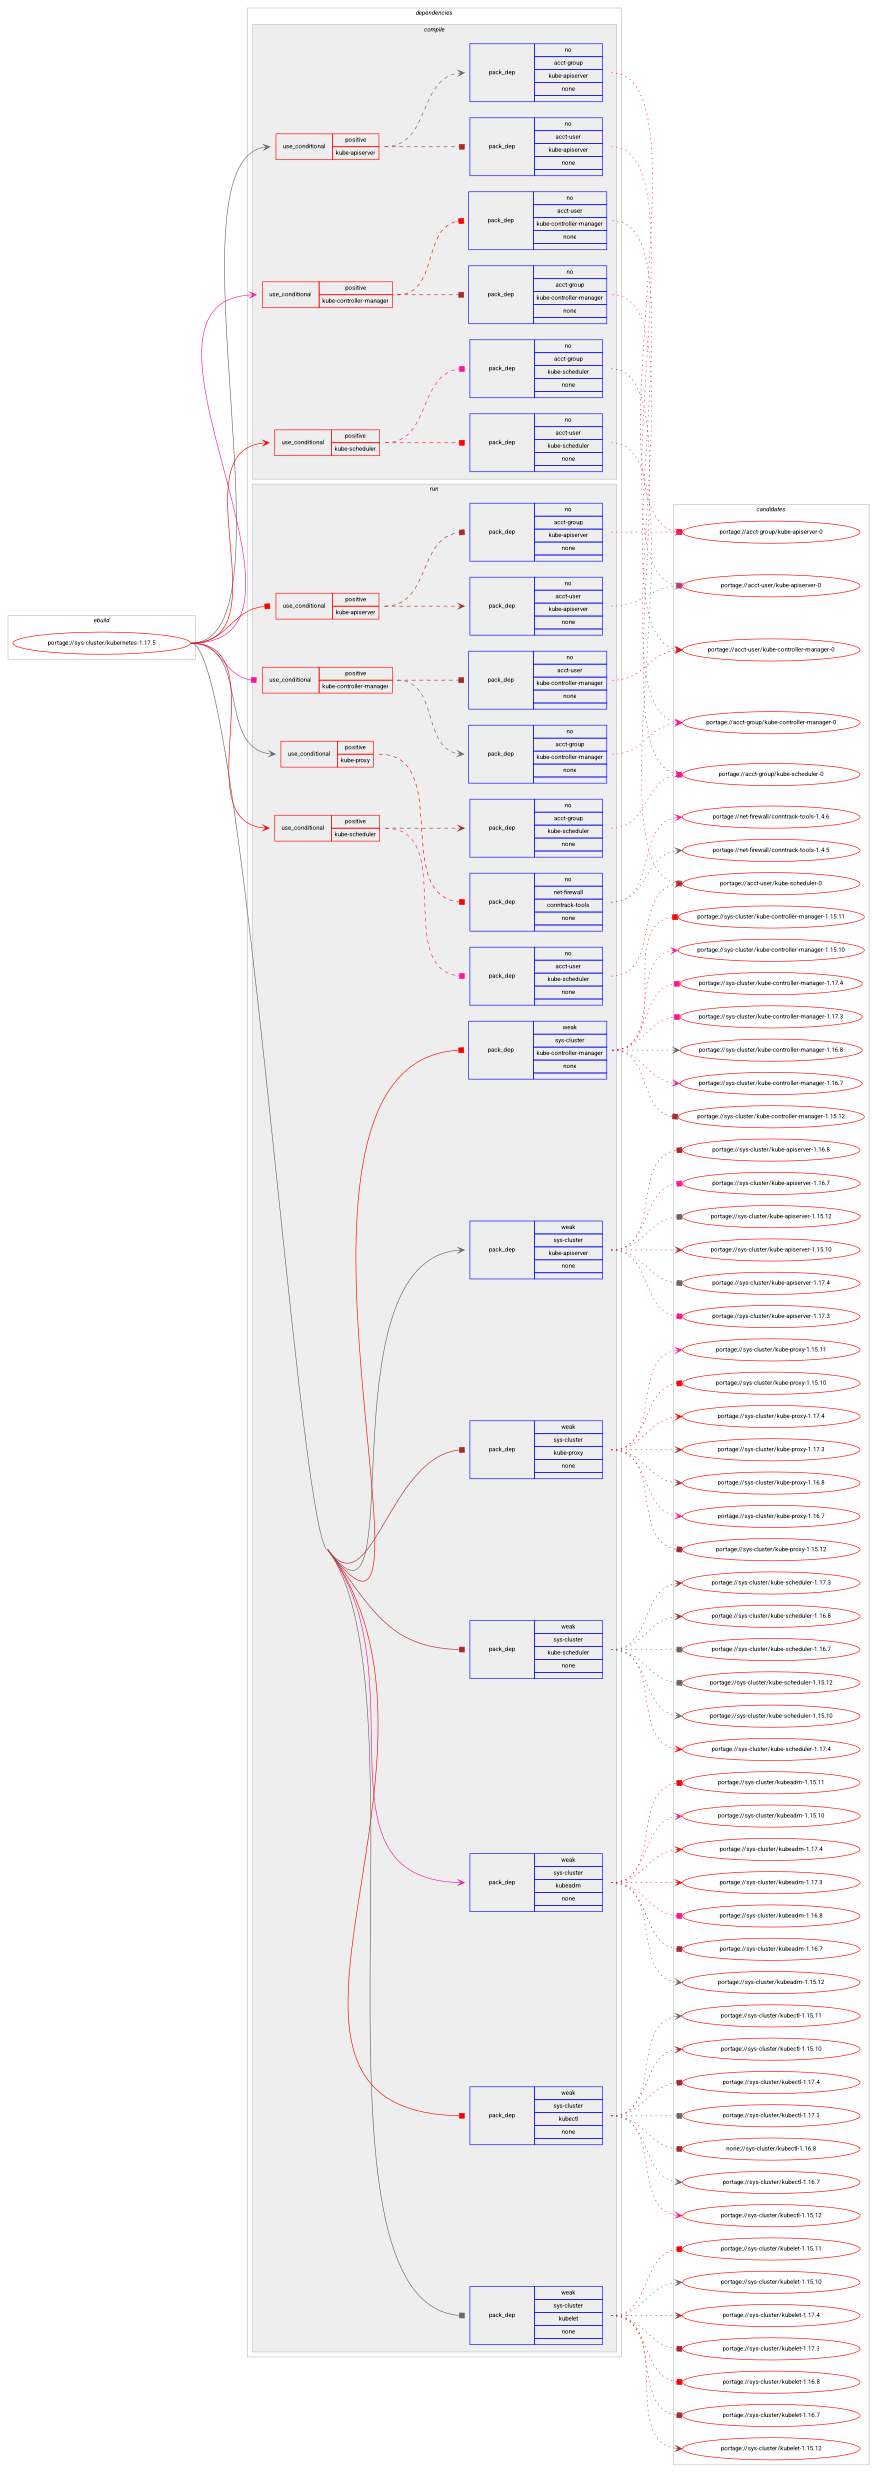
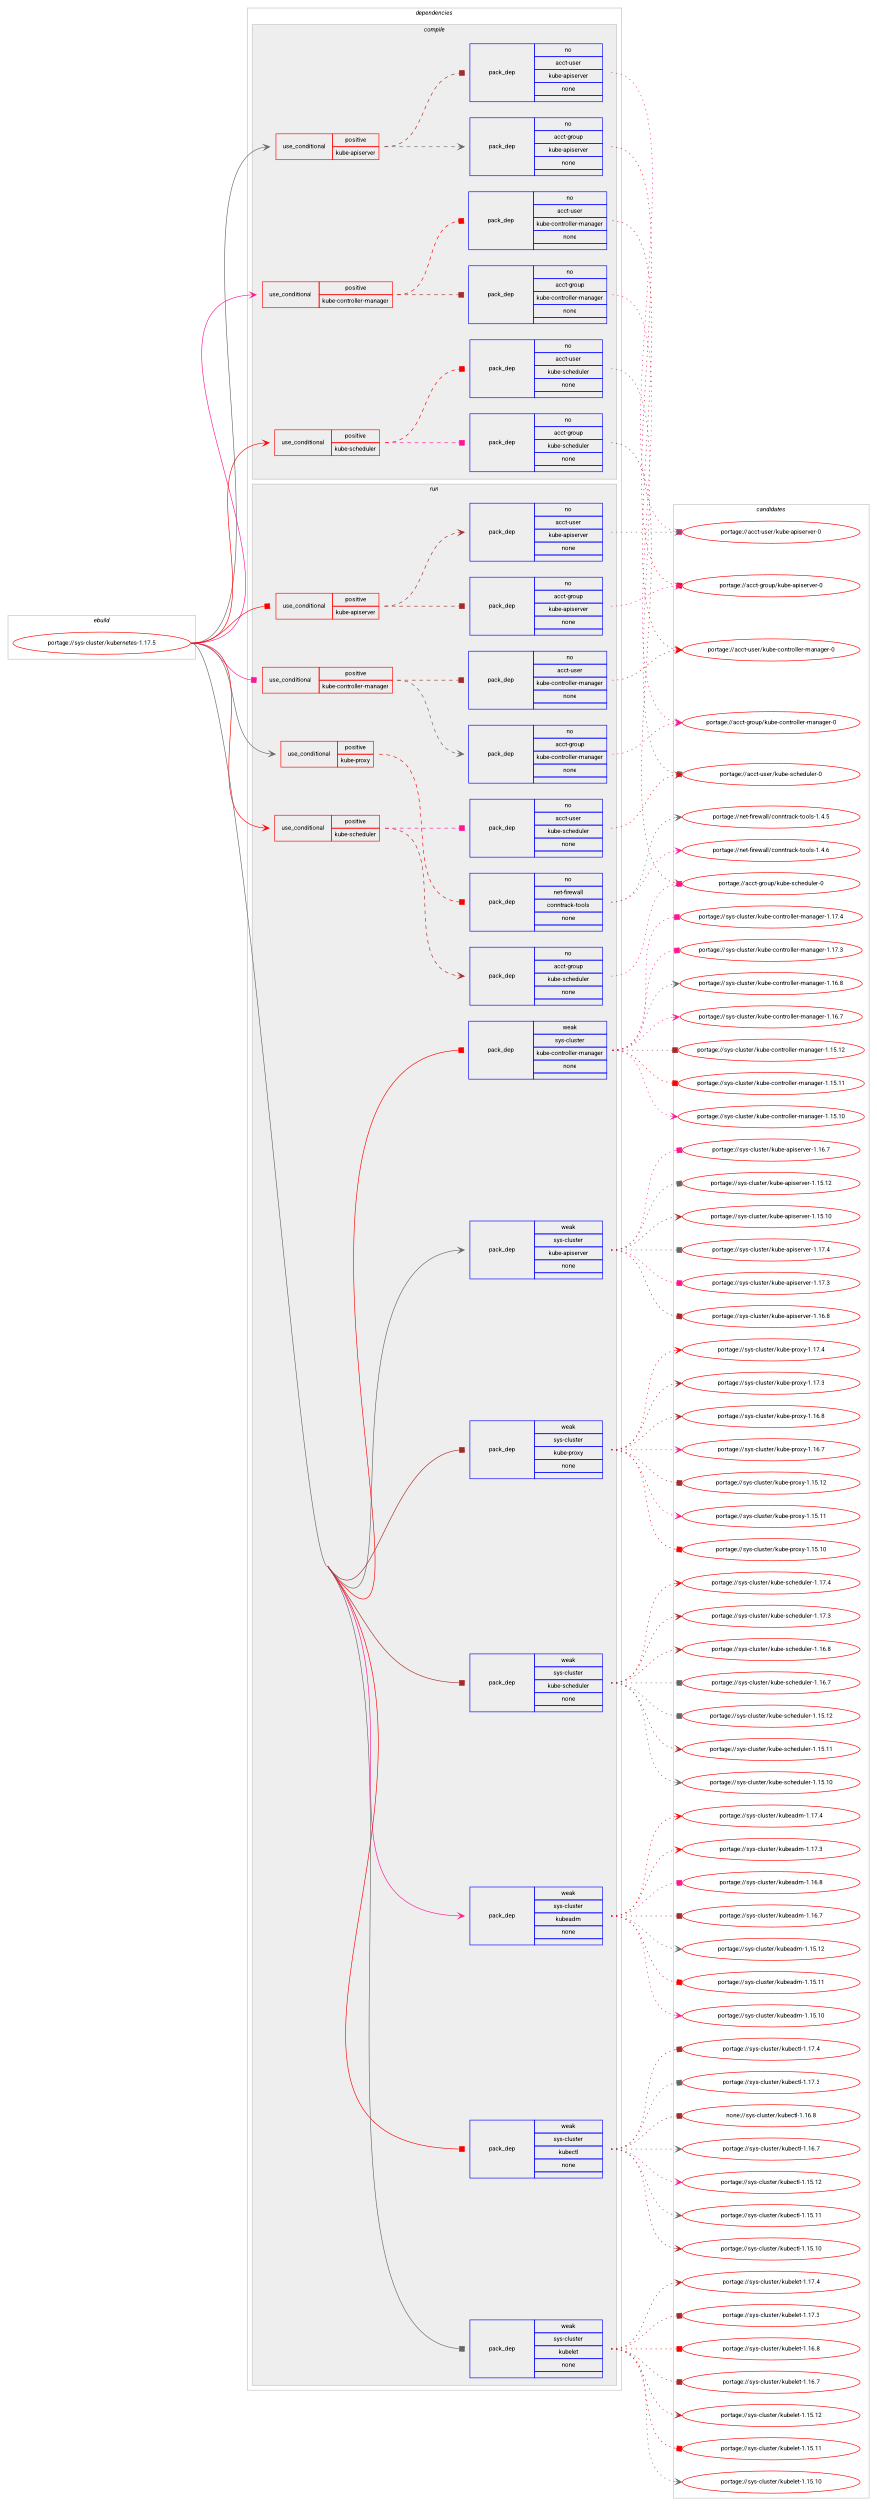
node "portage://sys-cluster/kube-scheduler-1.15.11": added
